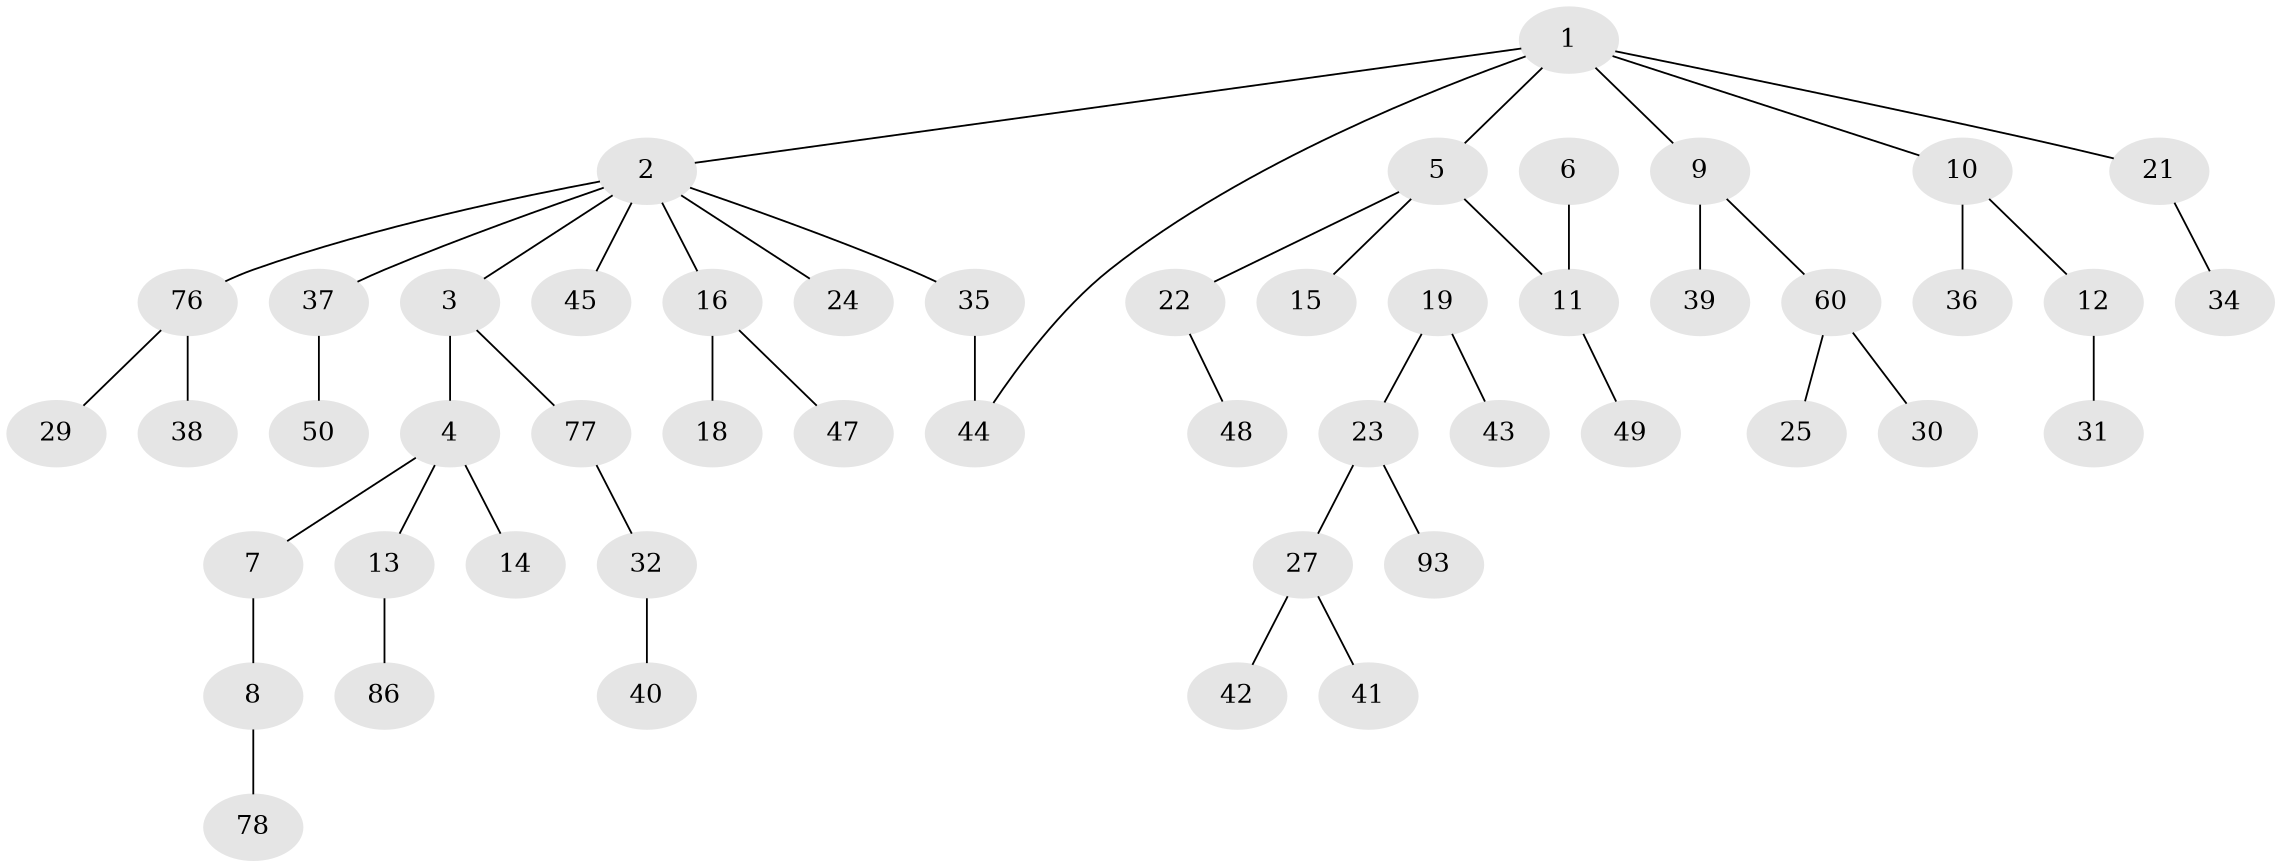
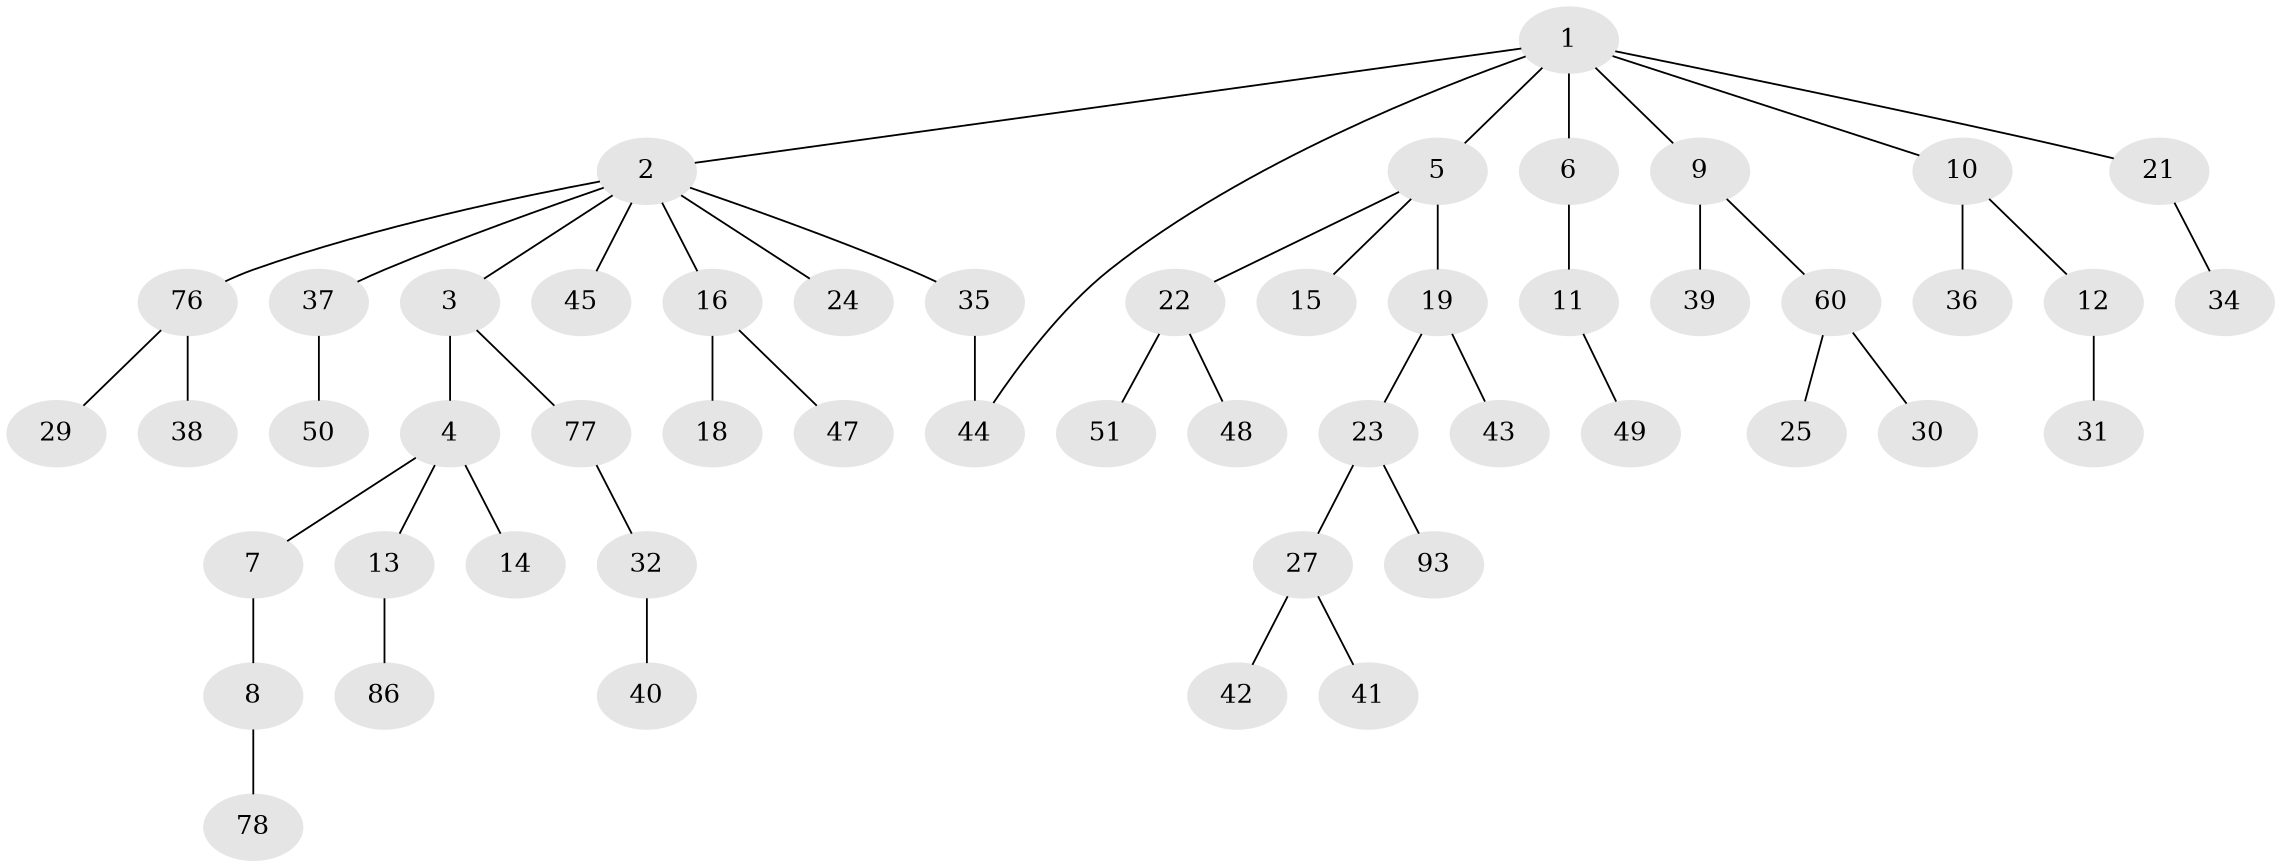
edge "1" -- "6": added
edge "5" -- "11": now "5" -- "19"
node "51": added
